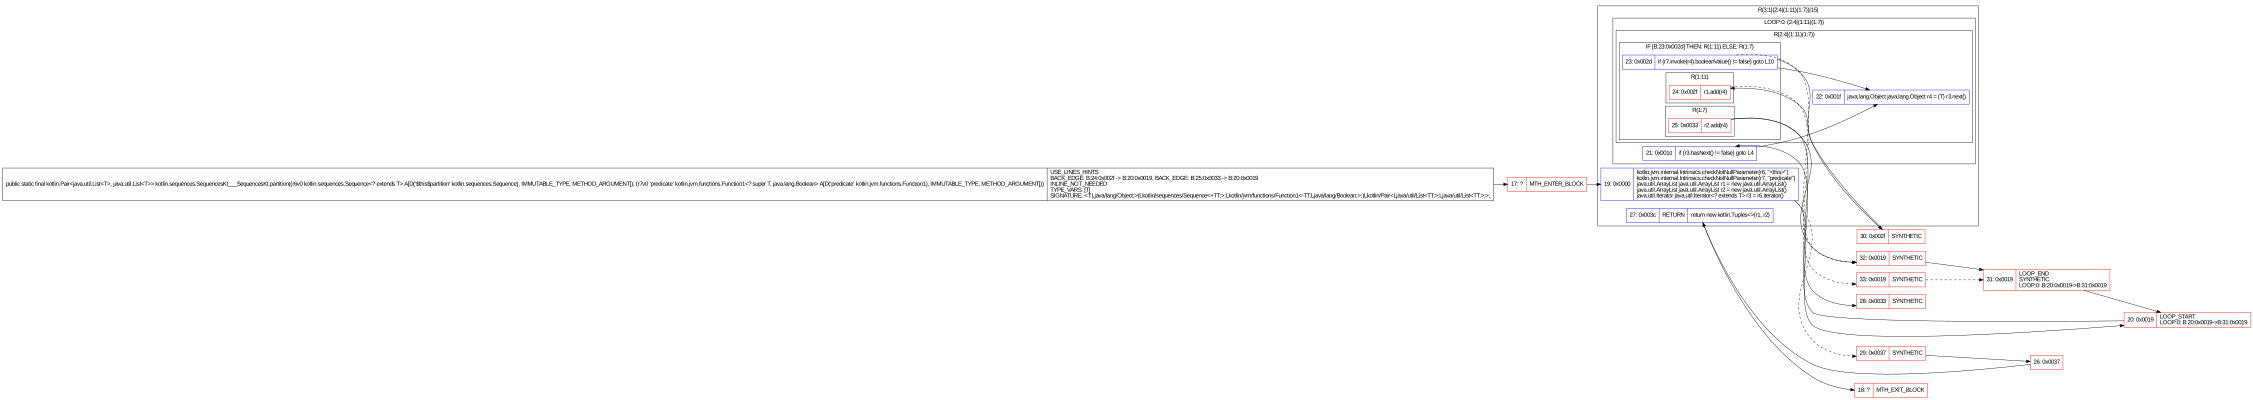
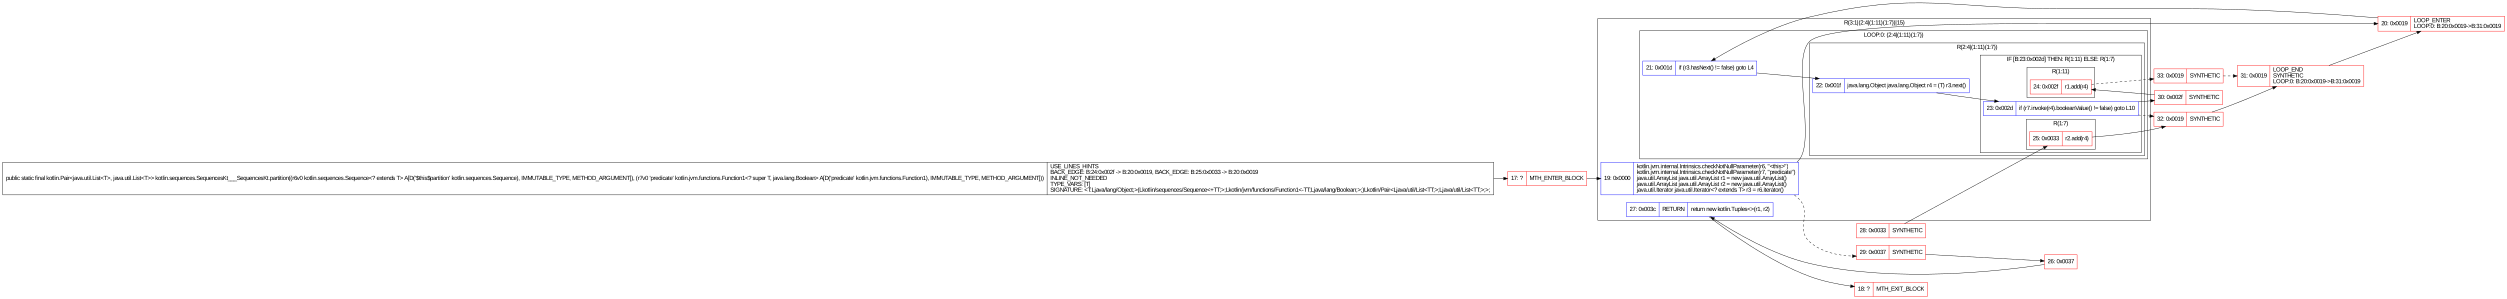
edge "23: 0x002d" -> "22: 0x001f": reversed
edge "25: 0x0033" -> "28: 0x0033": reversed
node "20: 0x0019": text "LOOP_START" -> "LOOP_ENTER"
